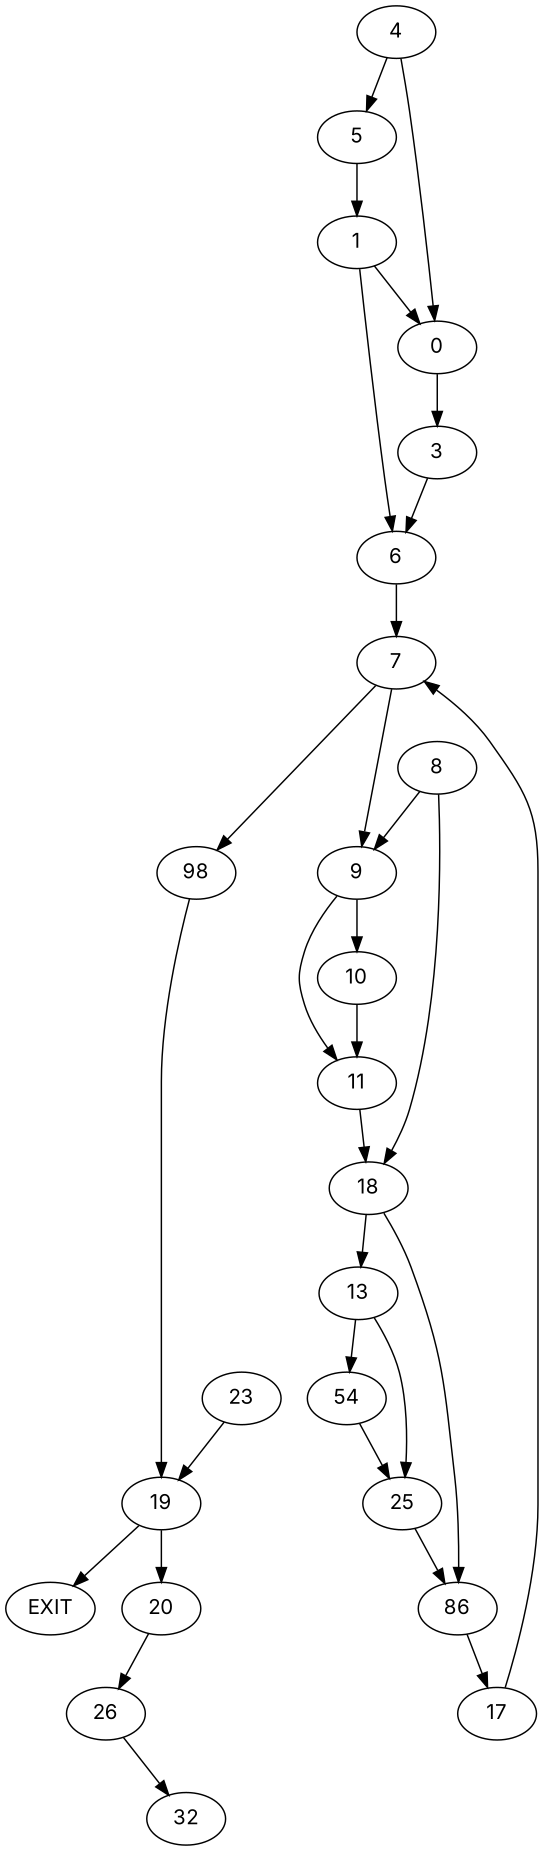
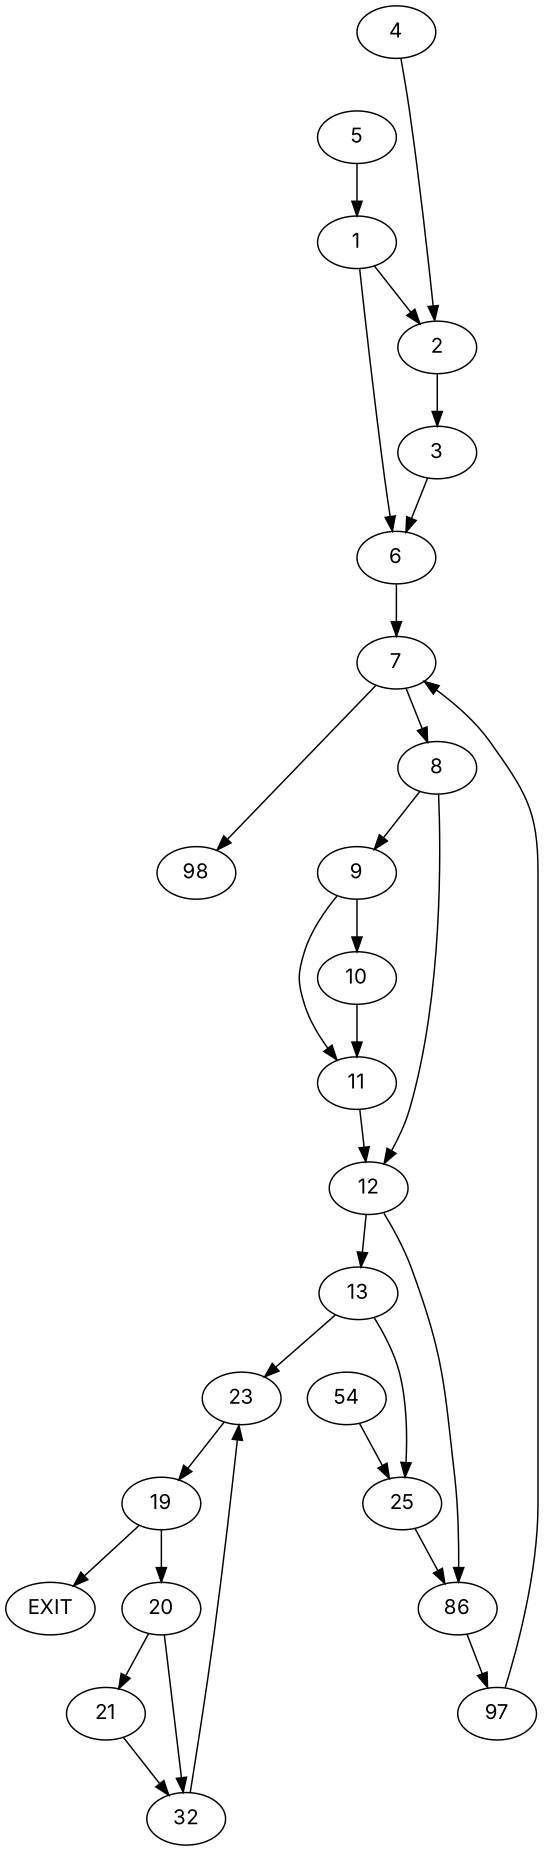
edge "4" -> "5": removed
node "0": label "0" -> "2"
edge "7" -> "9": now "7" -> "8"
edge "98" -> "19": removed
node "18": label "18" -> "12"
edge "13" -> "54": now "13" -> "23"
edge "32" -> "23": added
edge "20" -> "32": added
node "26": label "26" -> "21"
node "17": label "17" -> "97"
